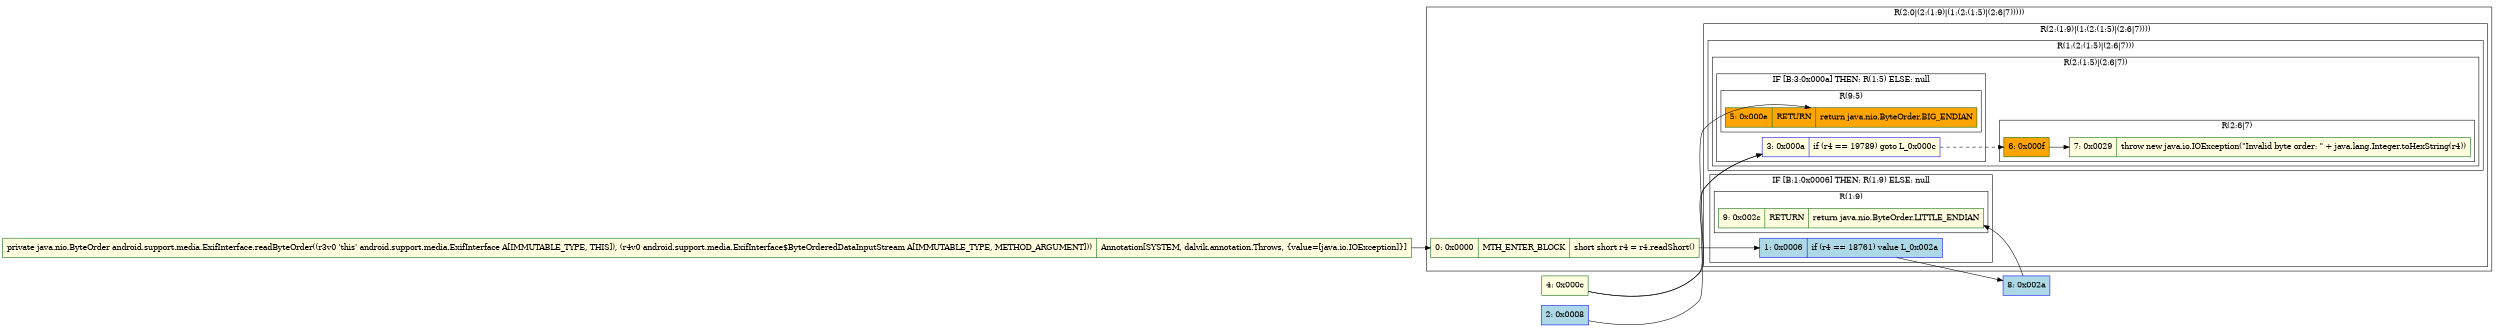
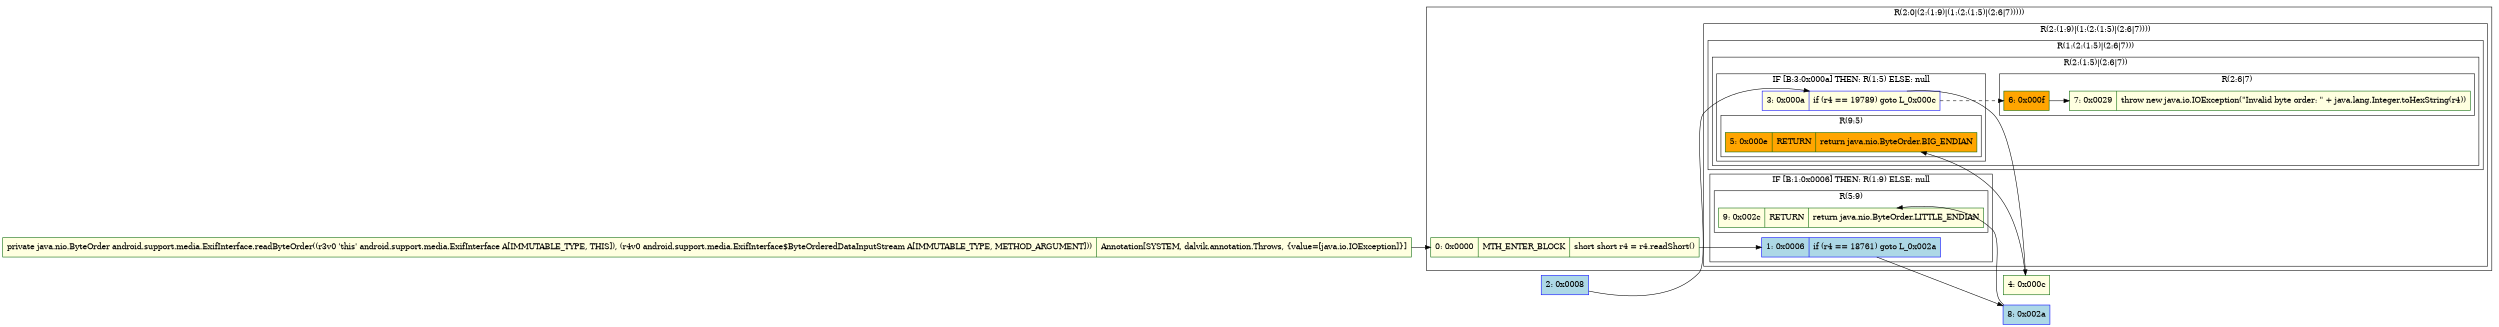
cluster "R(1:9)": label "R(1:9)" -> "R(5:9)"
node "1: 0x0006": text "if (r4 == 18761) value L_0x002a" -> "if (r4 == 18761) goto L_0x002a"
edge "4: 0x000c" -> "3: 0x000a": reversed
